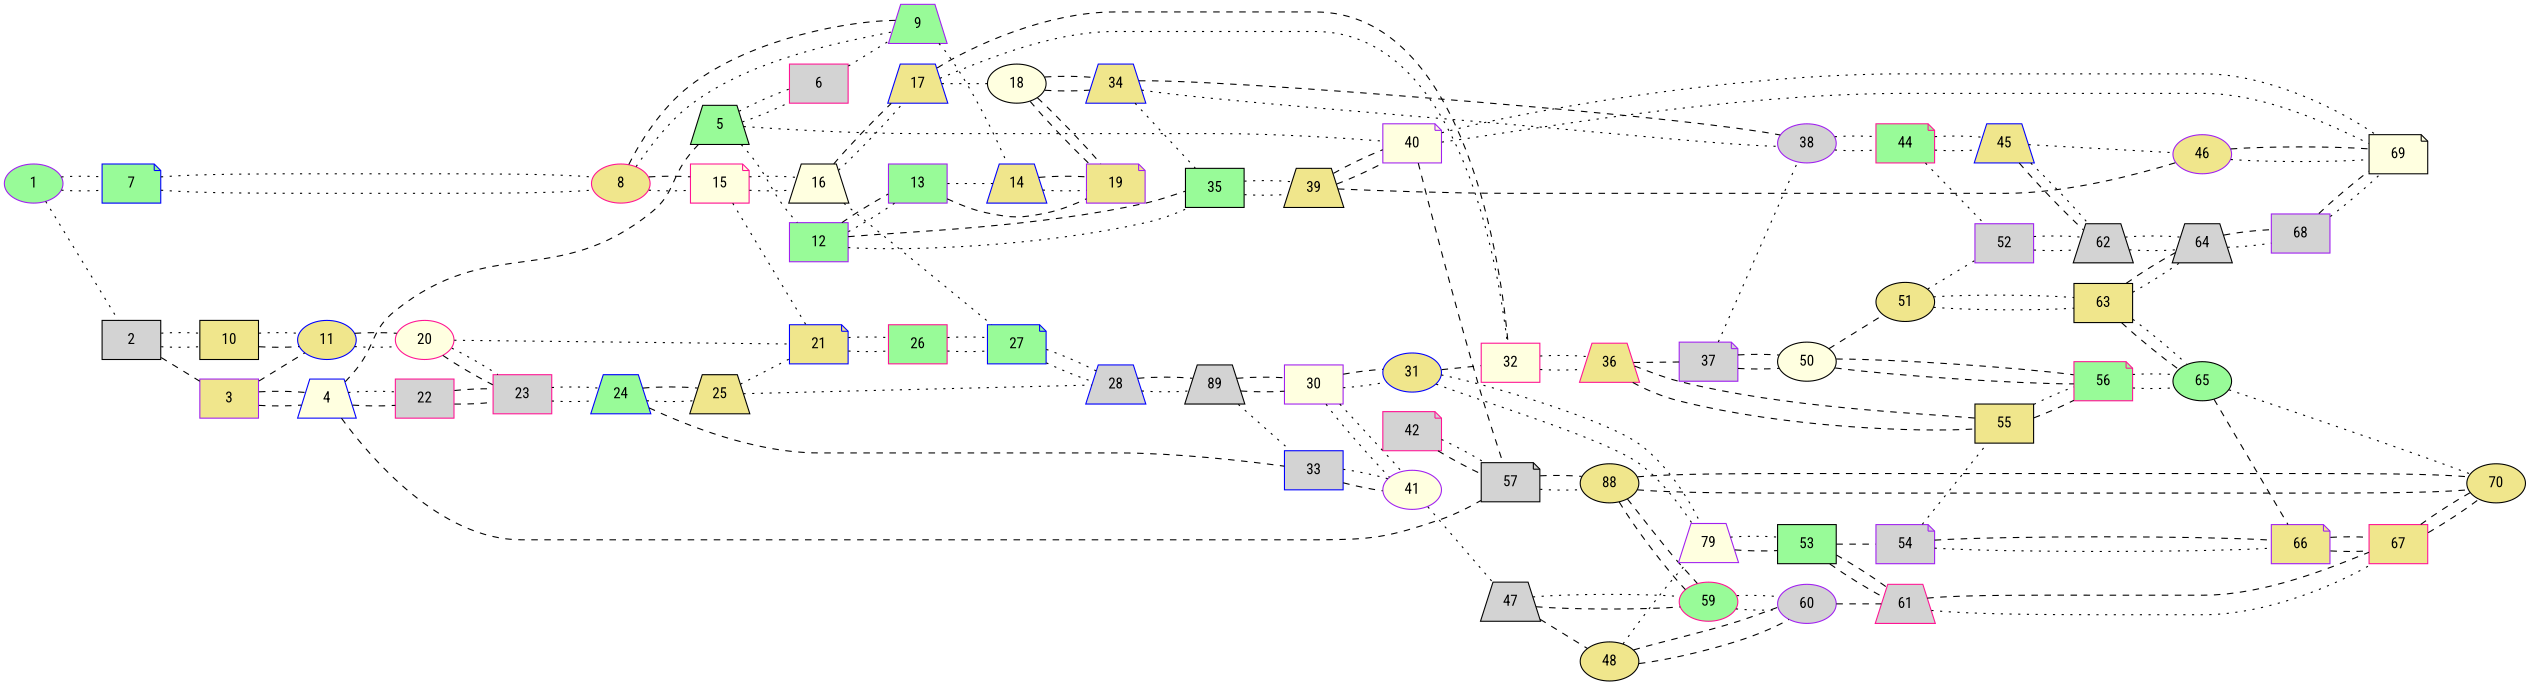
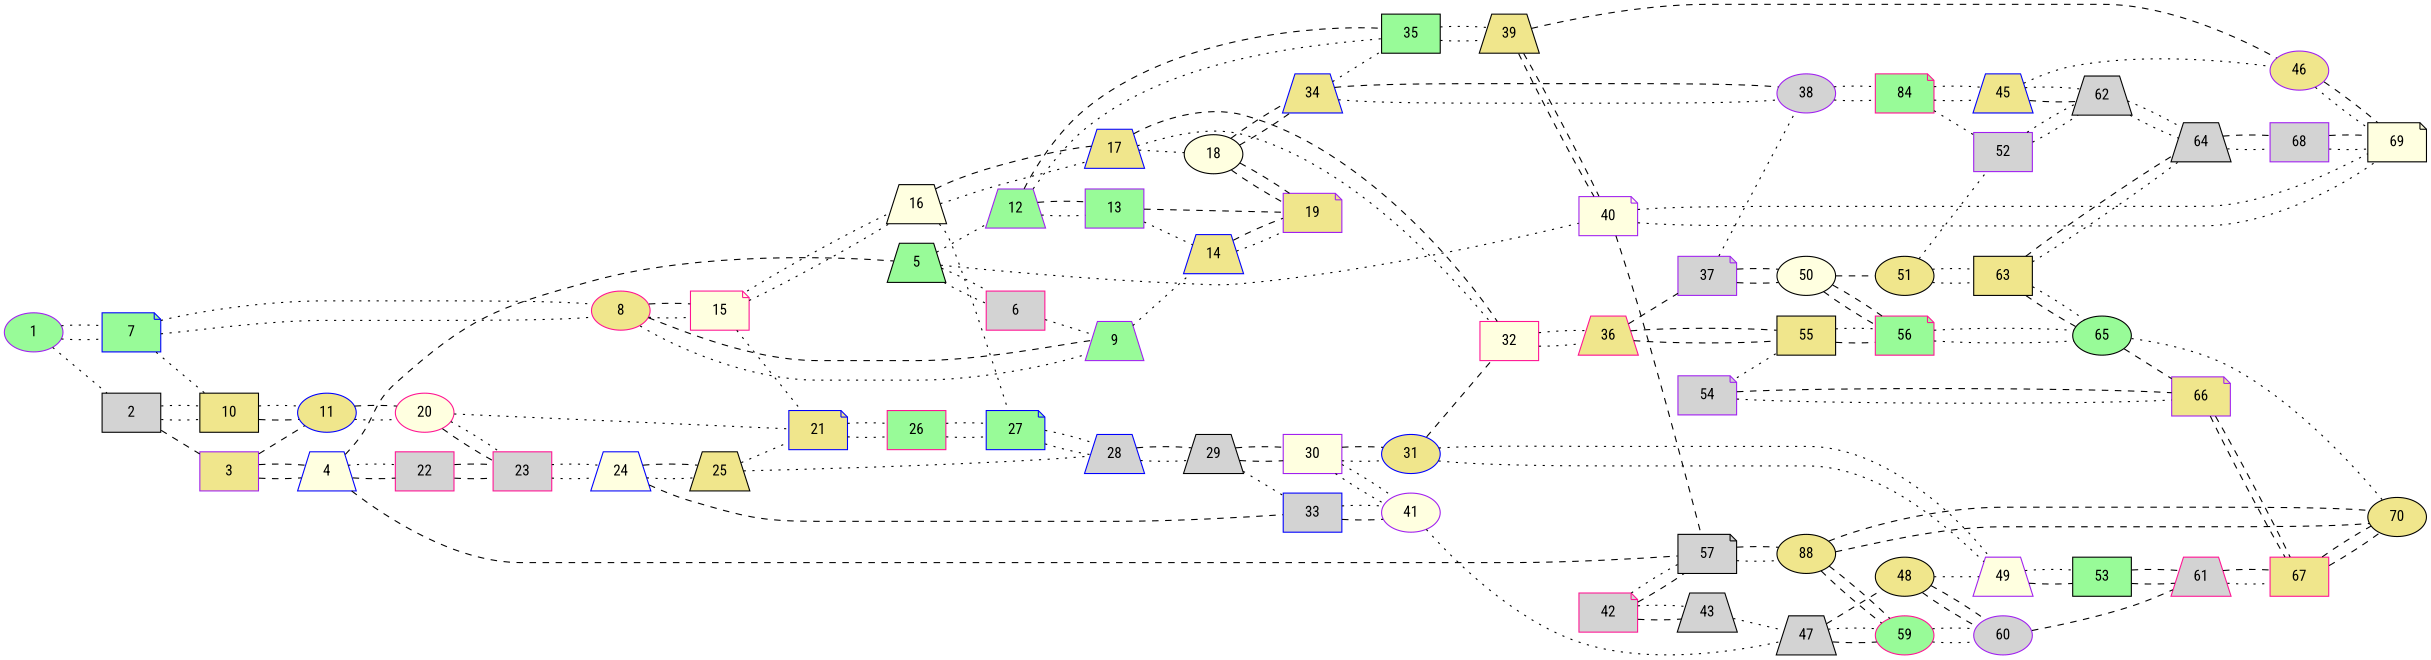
node "44": label "44" -> "84"
node "12": shape box -> trapezium
edge "7" -- "10": added
node "89": label "89" -> "29"
node "24": fillcolor palegreen -> lightyellow
node "79": label "79" -> "49"
edge "53" -- "54": removed
node "43": added
